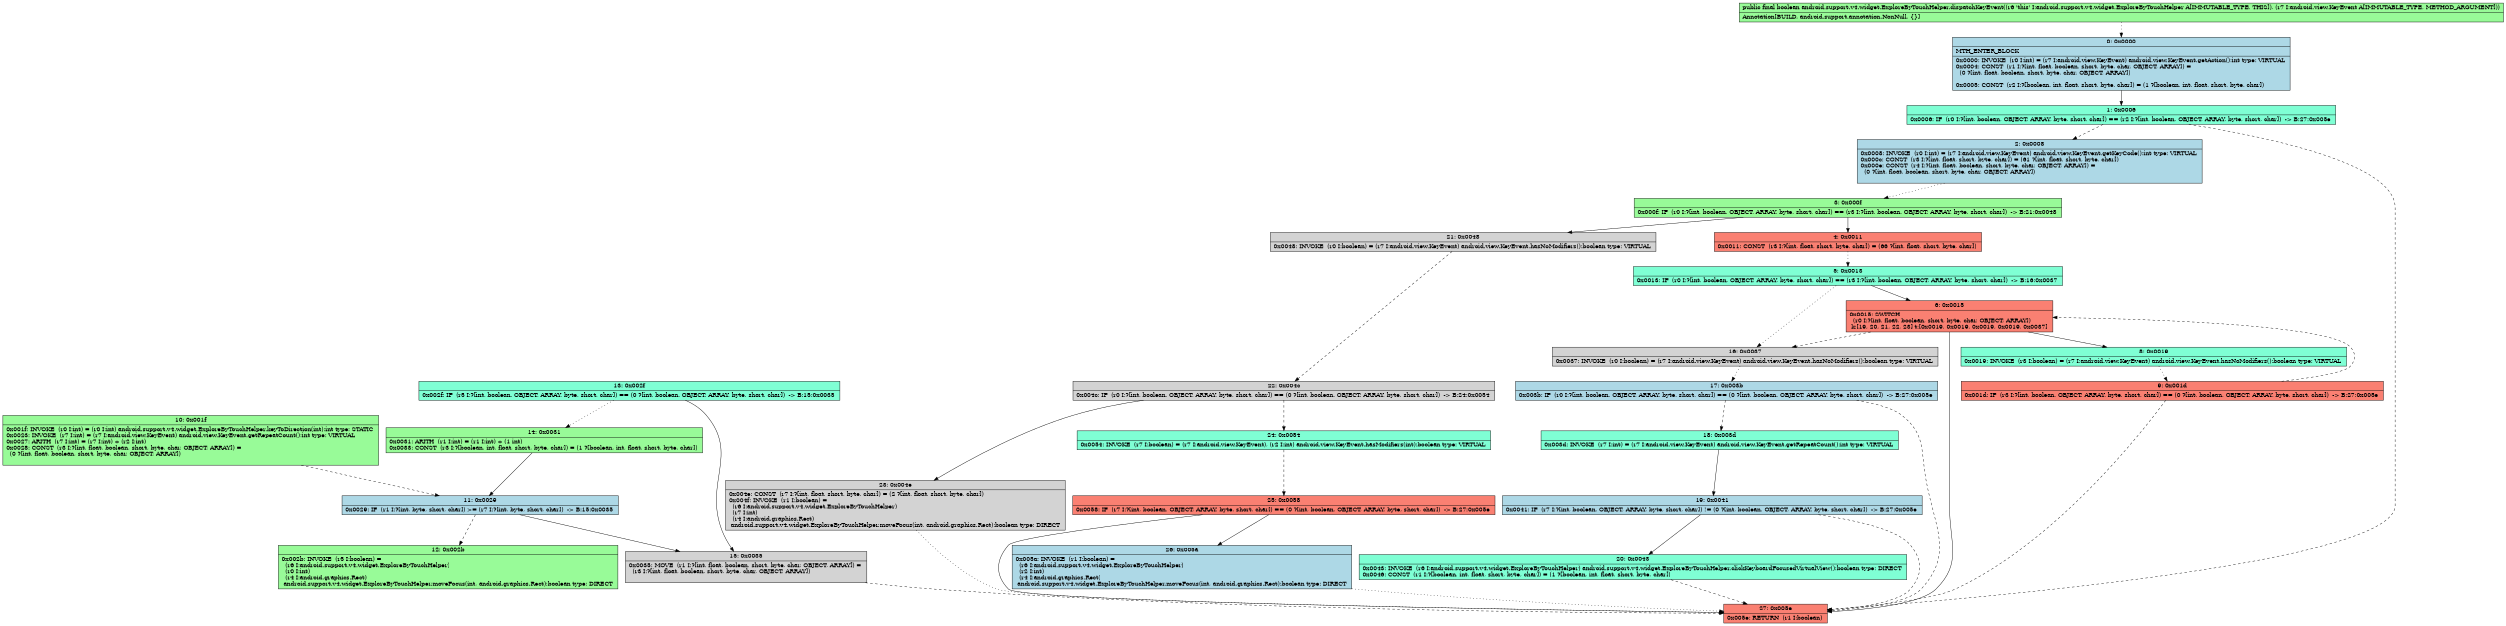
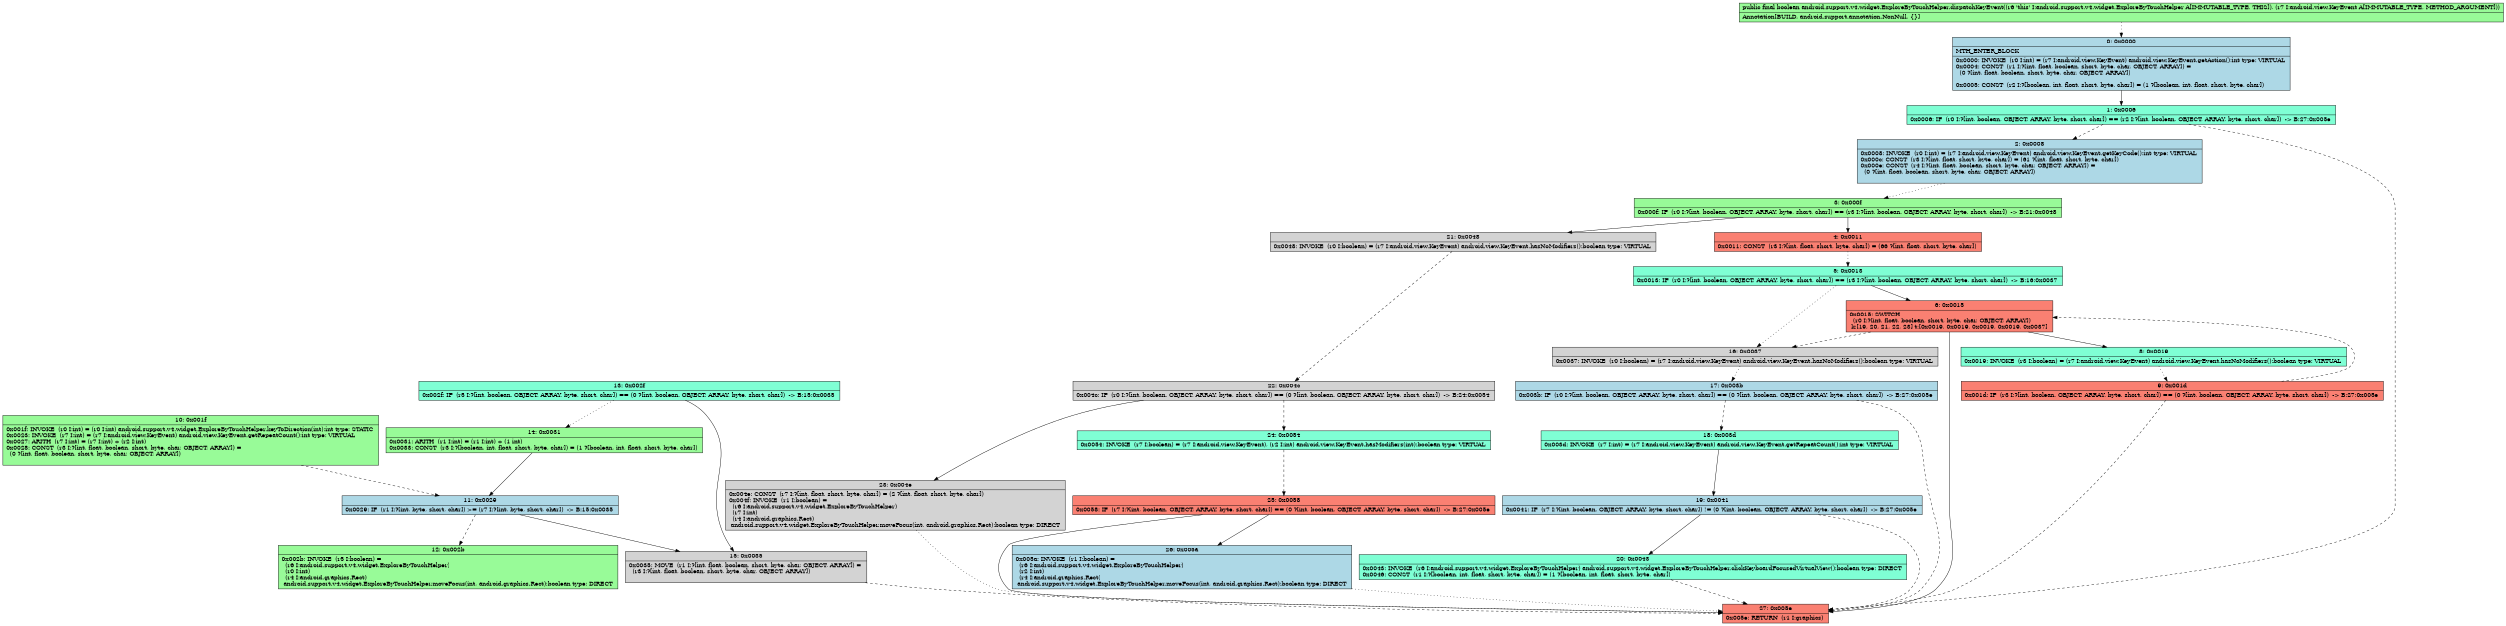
node "27: 0x005e": text "0x005e: RETURN  (r1 I:boolean)" -> "0x005e: RETURN  (r1 I:graphics)"
